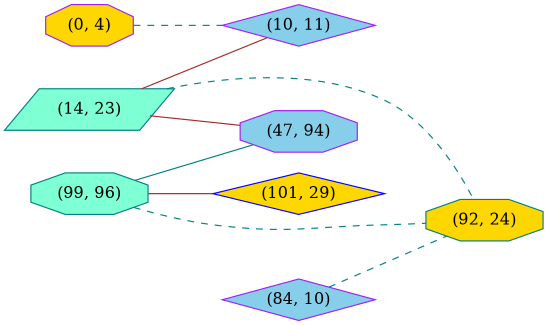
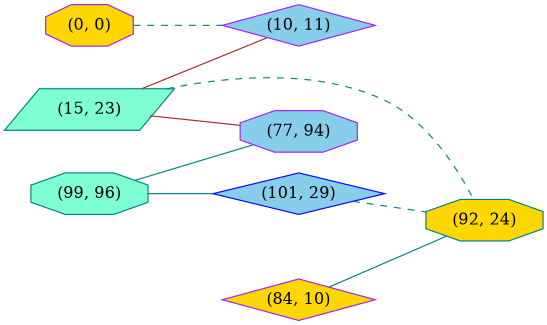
node "(0, 4)": label "(0, 4)" -> "(0, 0)"
node "(14, 23)": label "(14, 23)" -> "(15, 23)"
node "(47, 94)": label "(47, 94)" -> "(77, 94)"
edge "(99, 96)" -- "(101, 29)": color brown -> teal
node "(101, 29)": fillcolor gold -> skyblue
edge "(99, 96)" -- "(92, 24)": now "(101, 29)" -- "(92, 24)"
edge "(92, 24)" -- "(84, 10)": style dashed -> solid
node "(84, 10)": fillcolor skyblue -> gold
